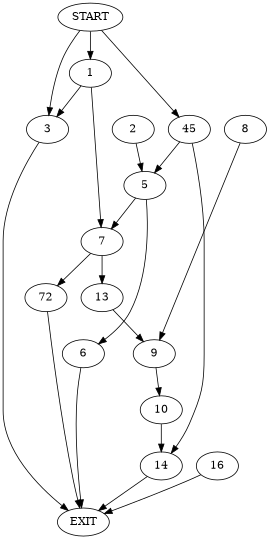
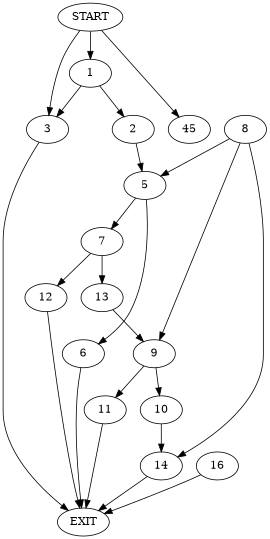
edge "1" -> "7": now "1" -> "2"
edge "45" -> "5": now "8" -> "5"
node "72": label "72" -> "12"
edge "45" -> "14": now "8" -> "14"
node "11": added
